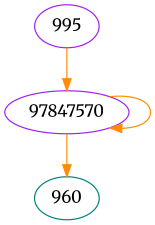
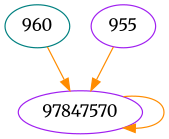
node "995": label "995" -> "955"
edge "97847570" -> "960": reversed
